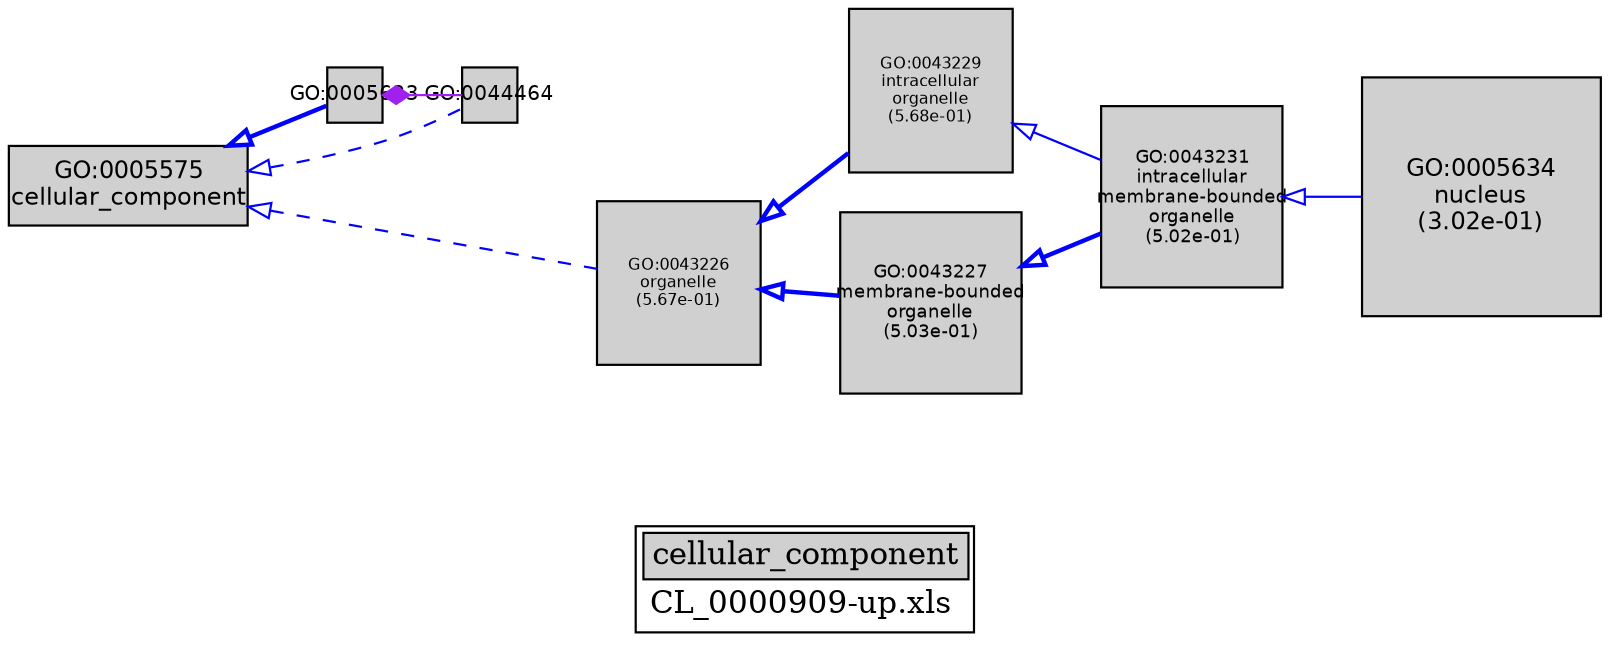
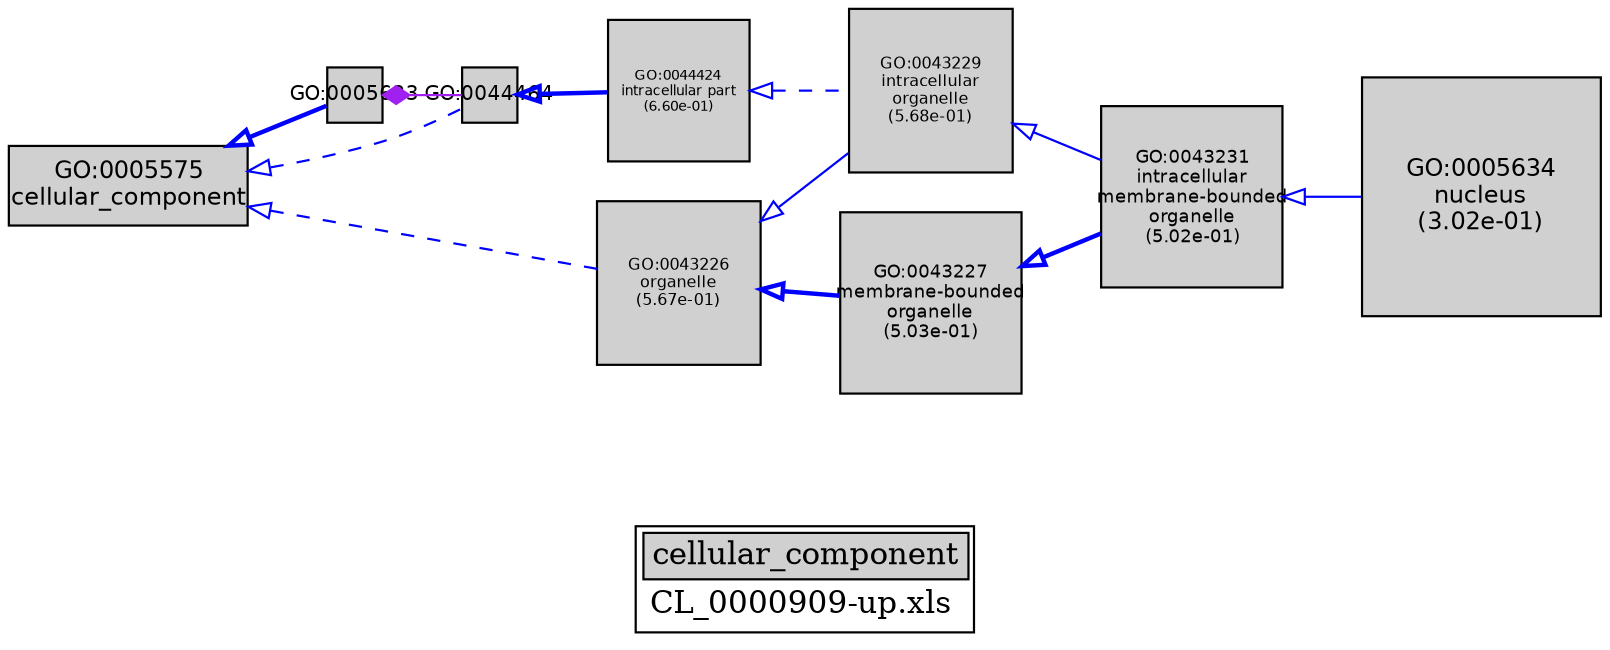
node "GO:0044424": added
edge "GO:0043229" -> "GO:0043226": style bold -> solid
